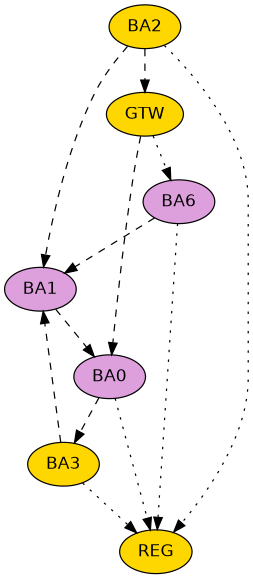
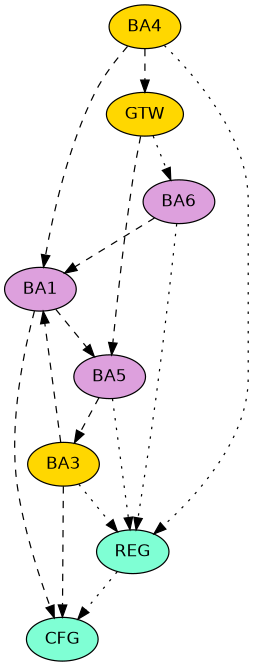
node "BA2": label "BA2" -> "BA4"
node "BA0": label "BA0" -> "BA5"
node "REG": fillcolor gold -> aquamarine
node "CFG": added
